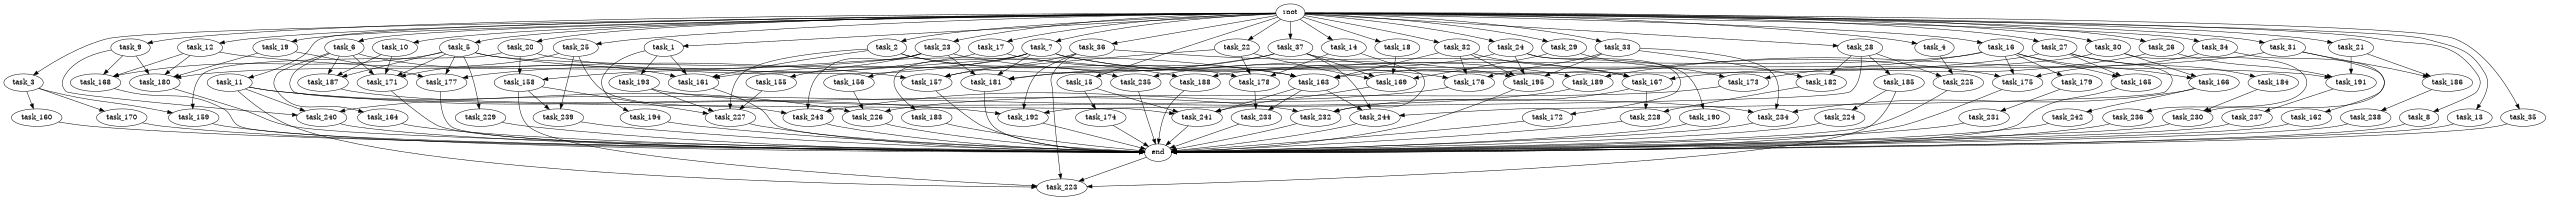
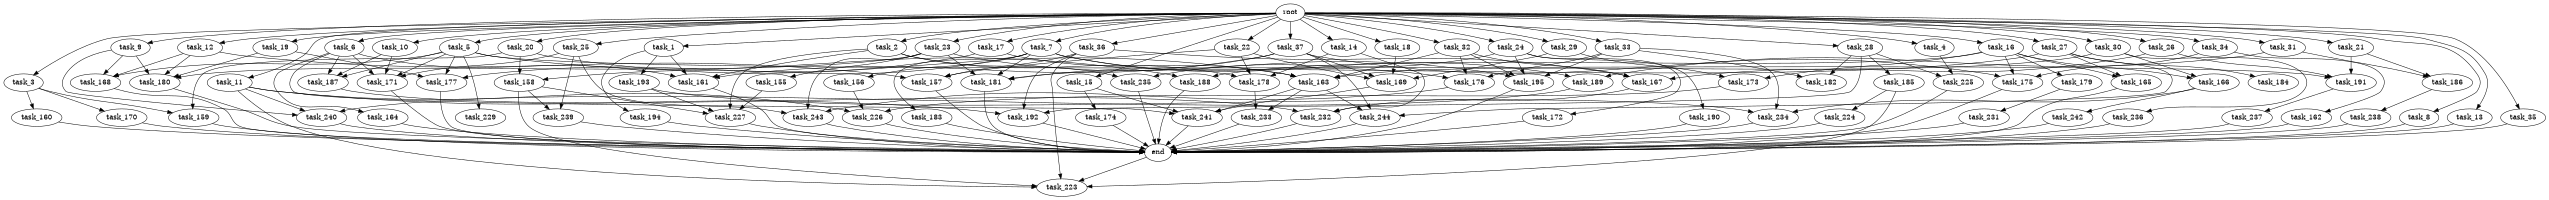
node "task_228": removed
node "task_230": removed
edge "task_229" -> "end": removed
